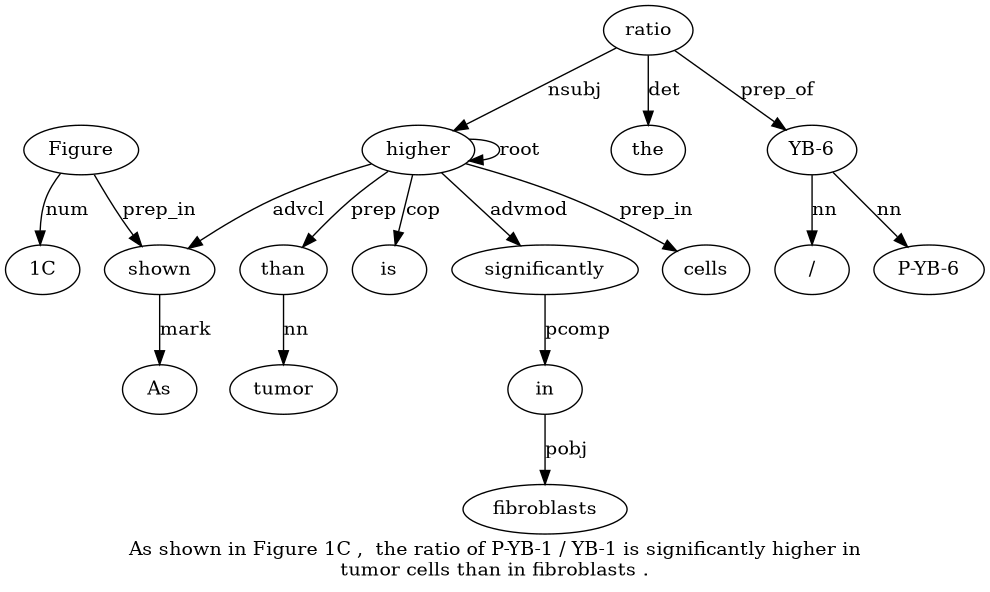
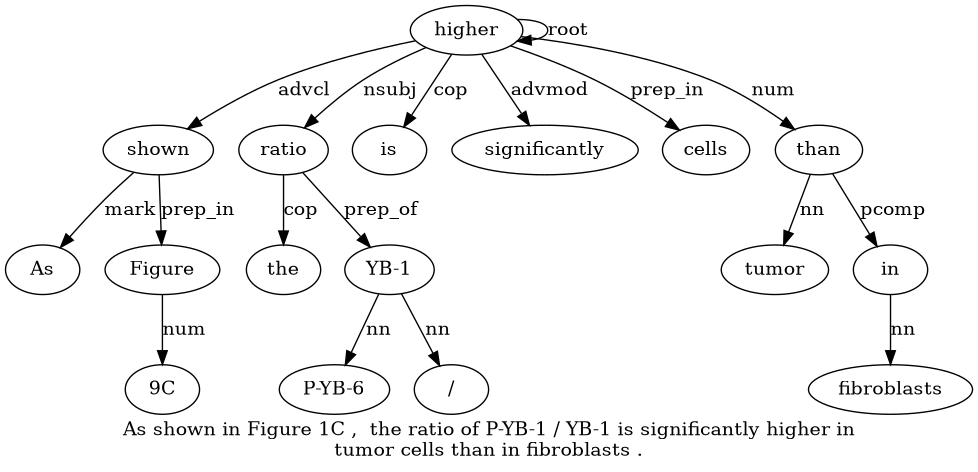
edge "ratio" -> "higher": reversed
edge "ratio" -> "the": label "det" -> "cop"
node "YB-6": label "YB-6" -> "YB-1"
edge "Figure" -> "shown": reversed
edge "higher" -> "than": label "prep" -> "num"
node "1C": label "1C" -> "9C"
edge "significantly" -> "in": now "than" -> "in"
edge "in" -> "fibroblasts": label "pobj" -> "nn"
